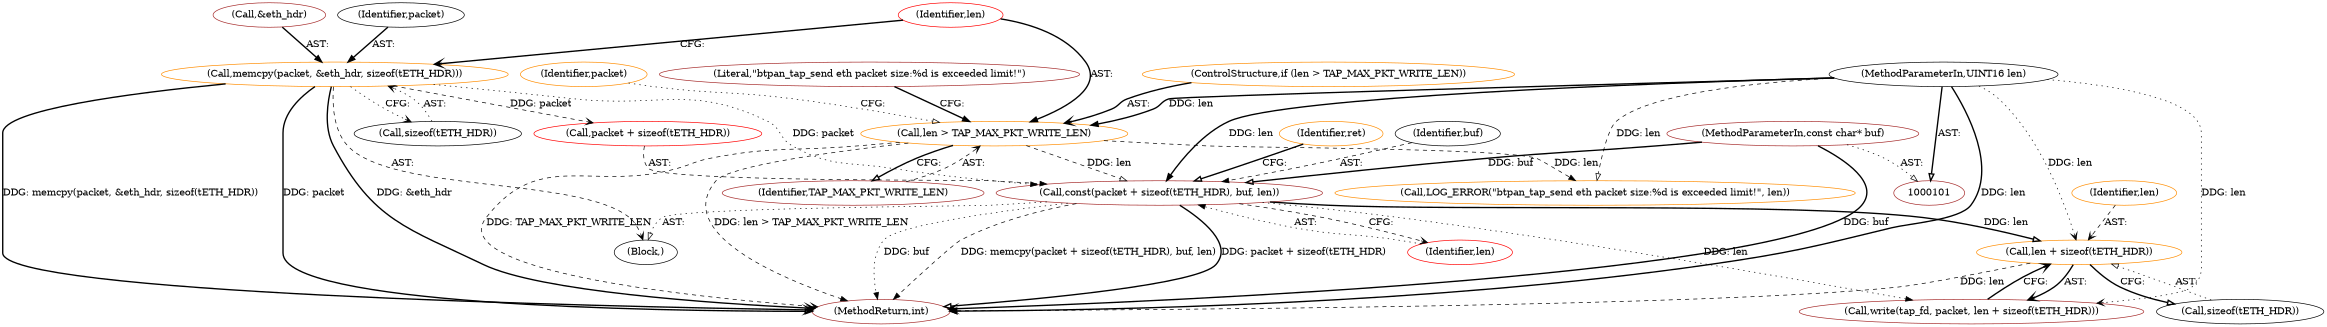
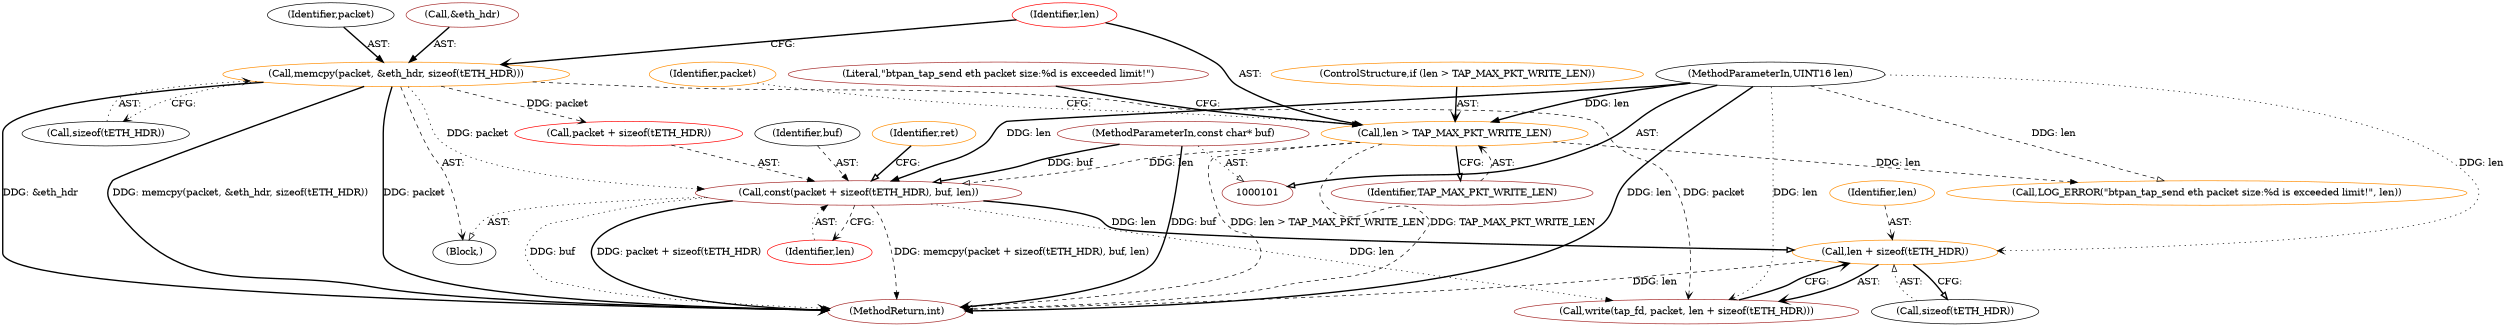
edge "(Call,memcpy(packet, &eth_hdr, sizeof(tETH_HDR)))" -> "(Call,write(tap_fd, packet, len + sizeof(tETH_HDR)))": added, label "DDG: packet"
